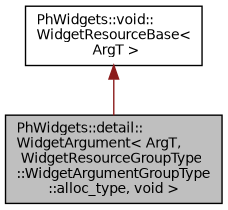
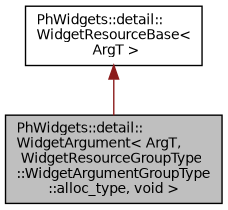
node "PhWidgets::void:: WidgetResourceBase< ArgT >": label "PhWidgets::void:: WidgetResourceBase< ArgT >" -> "PhWidgets::detail:: WidgetResourceBase< ArgT >"
